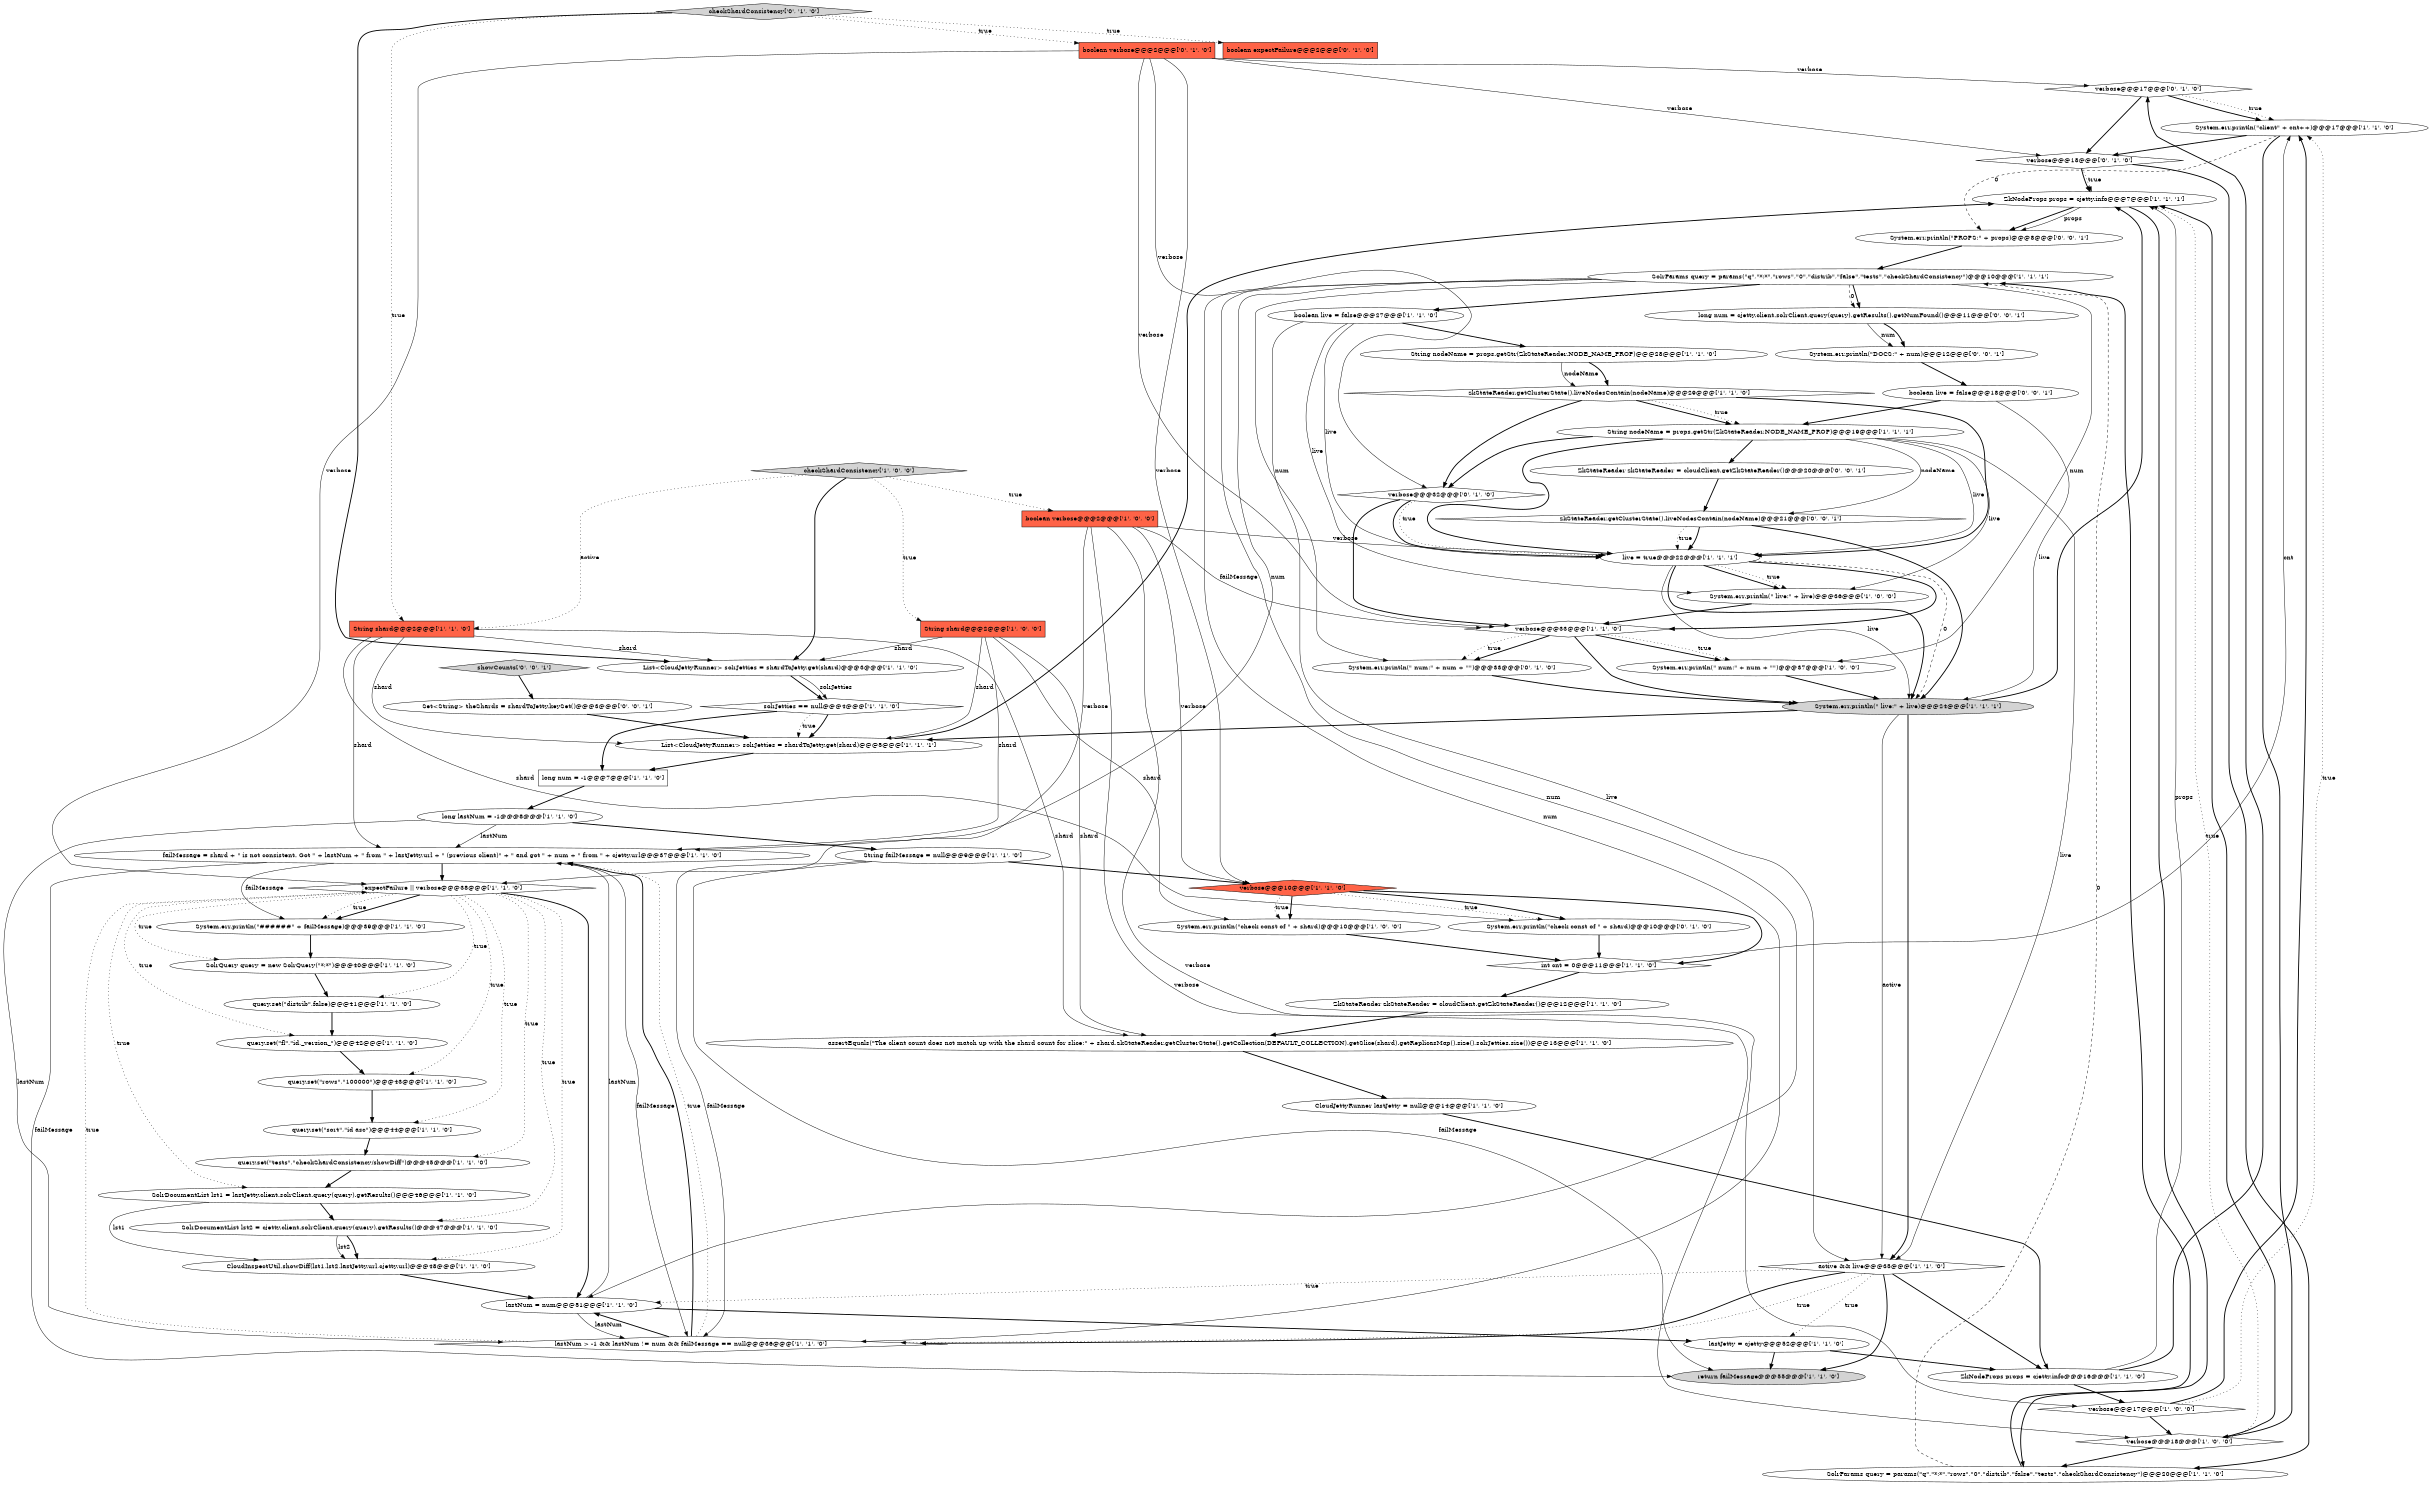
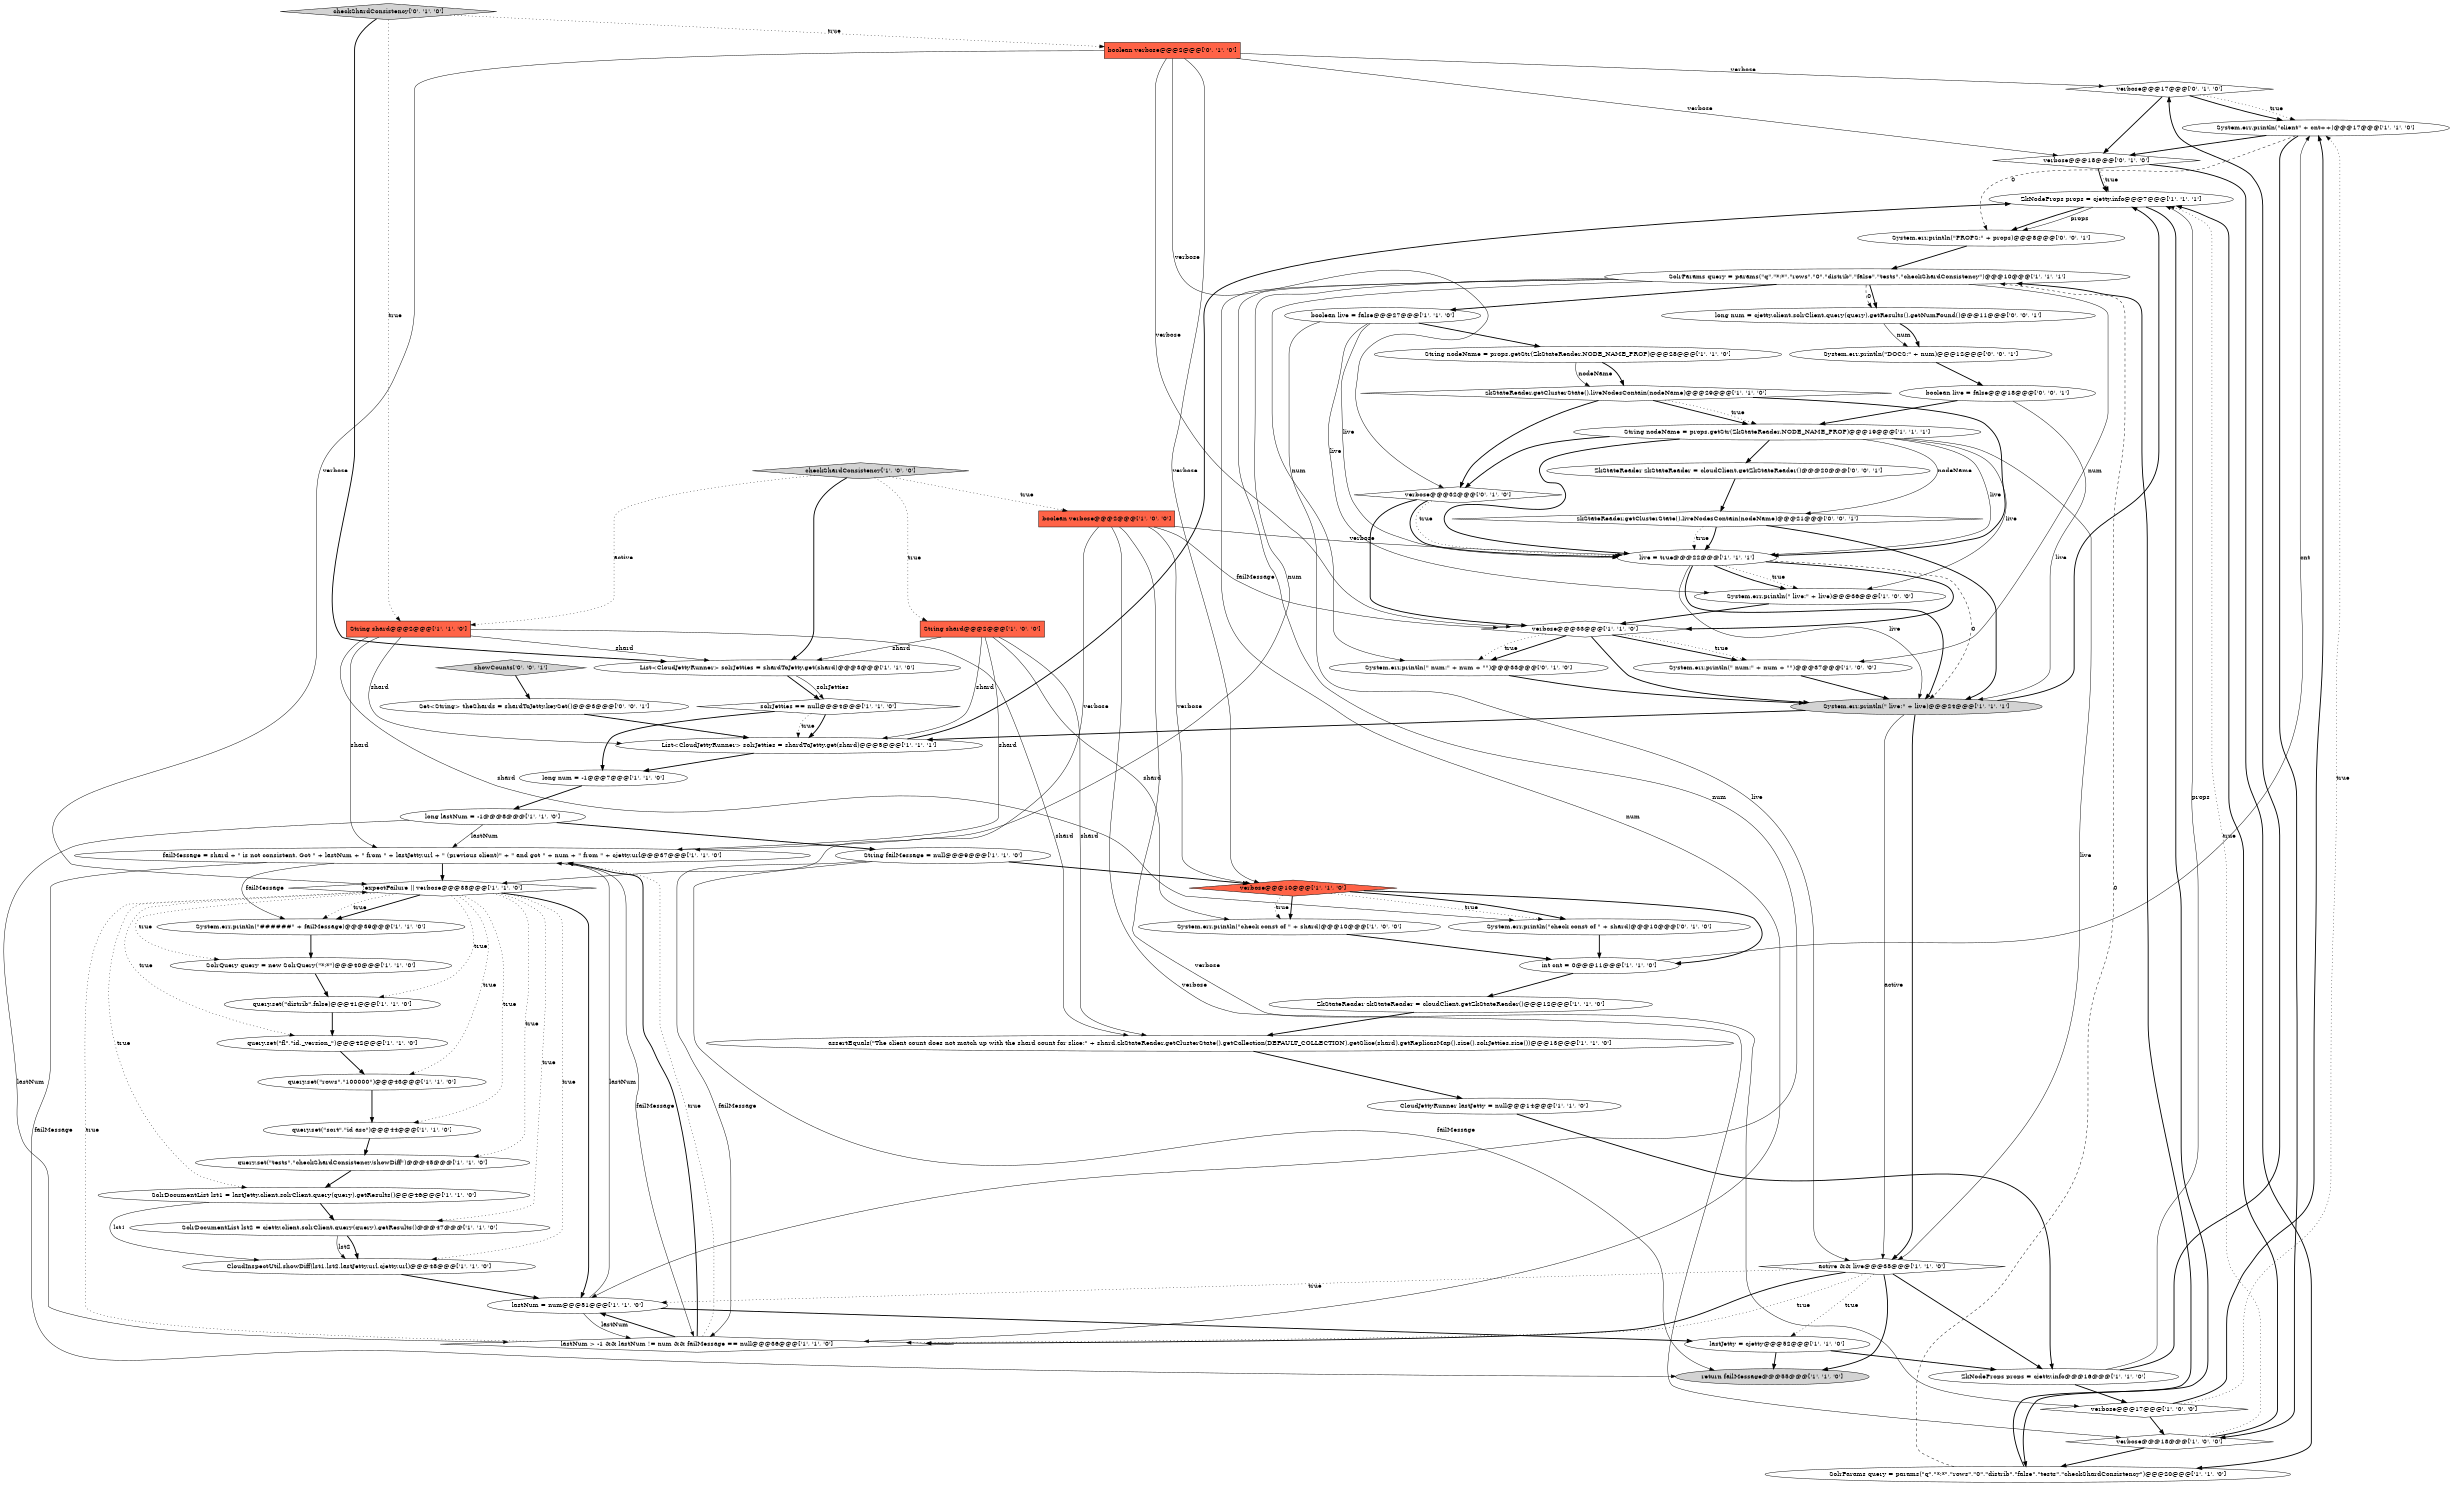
node "boolean expectFailure@@@2@@@['0', '1', '0']": removed
node "long num = -1@@@7@@@['1', '1', '0']": shape box -> ellipse
node "int cnt = 0@@@11@@@['1', '1', '0']": shape diamond -> ellipse
